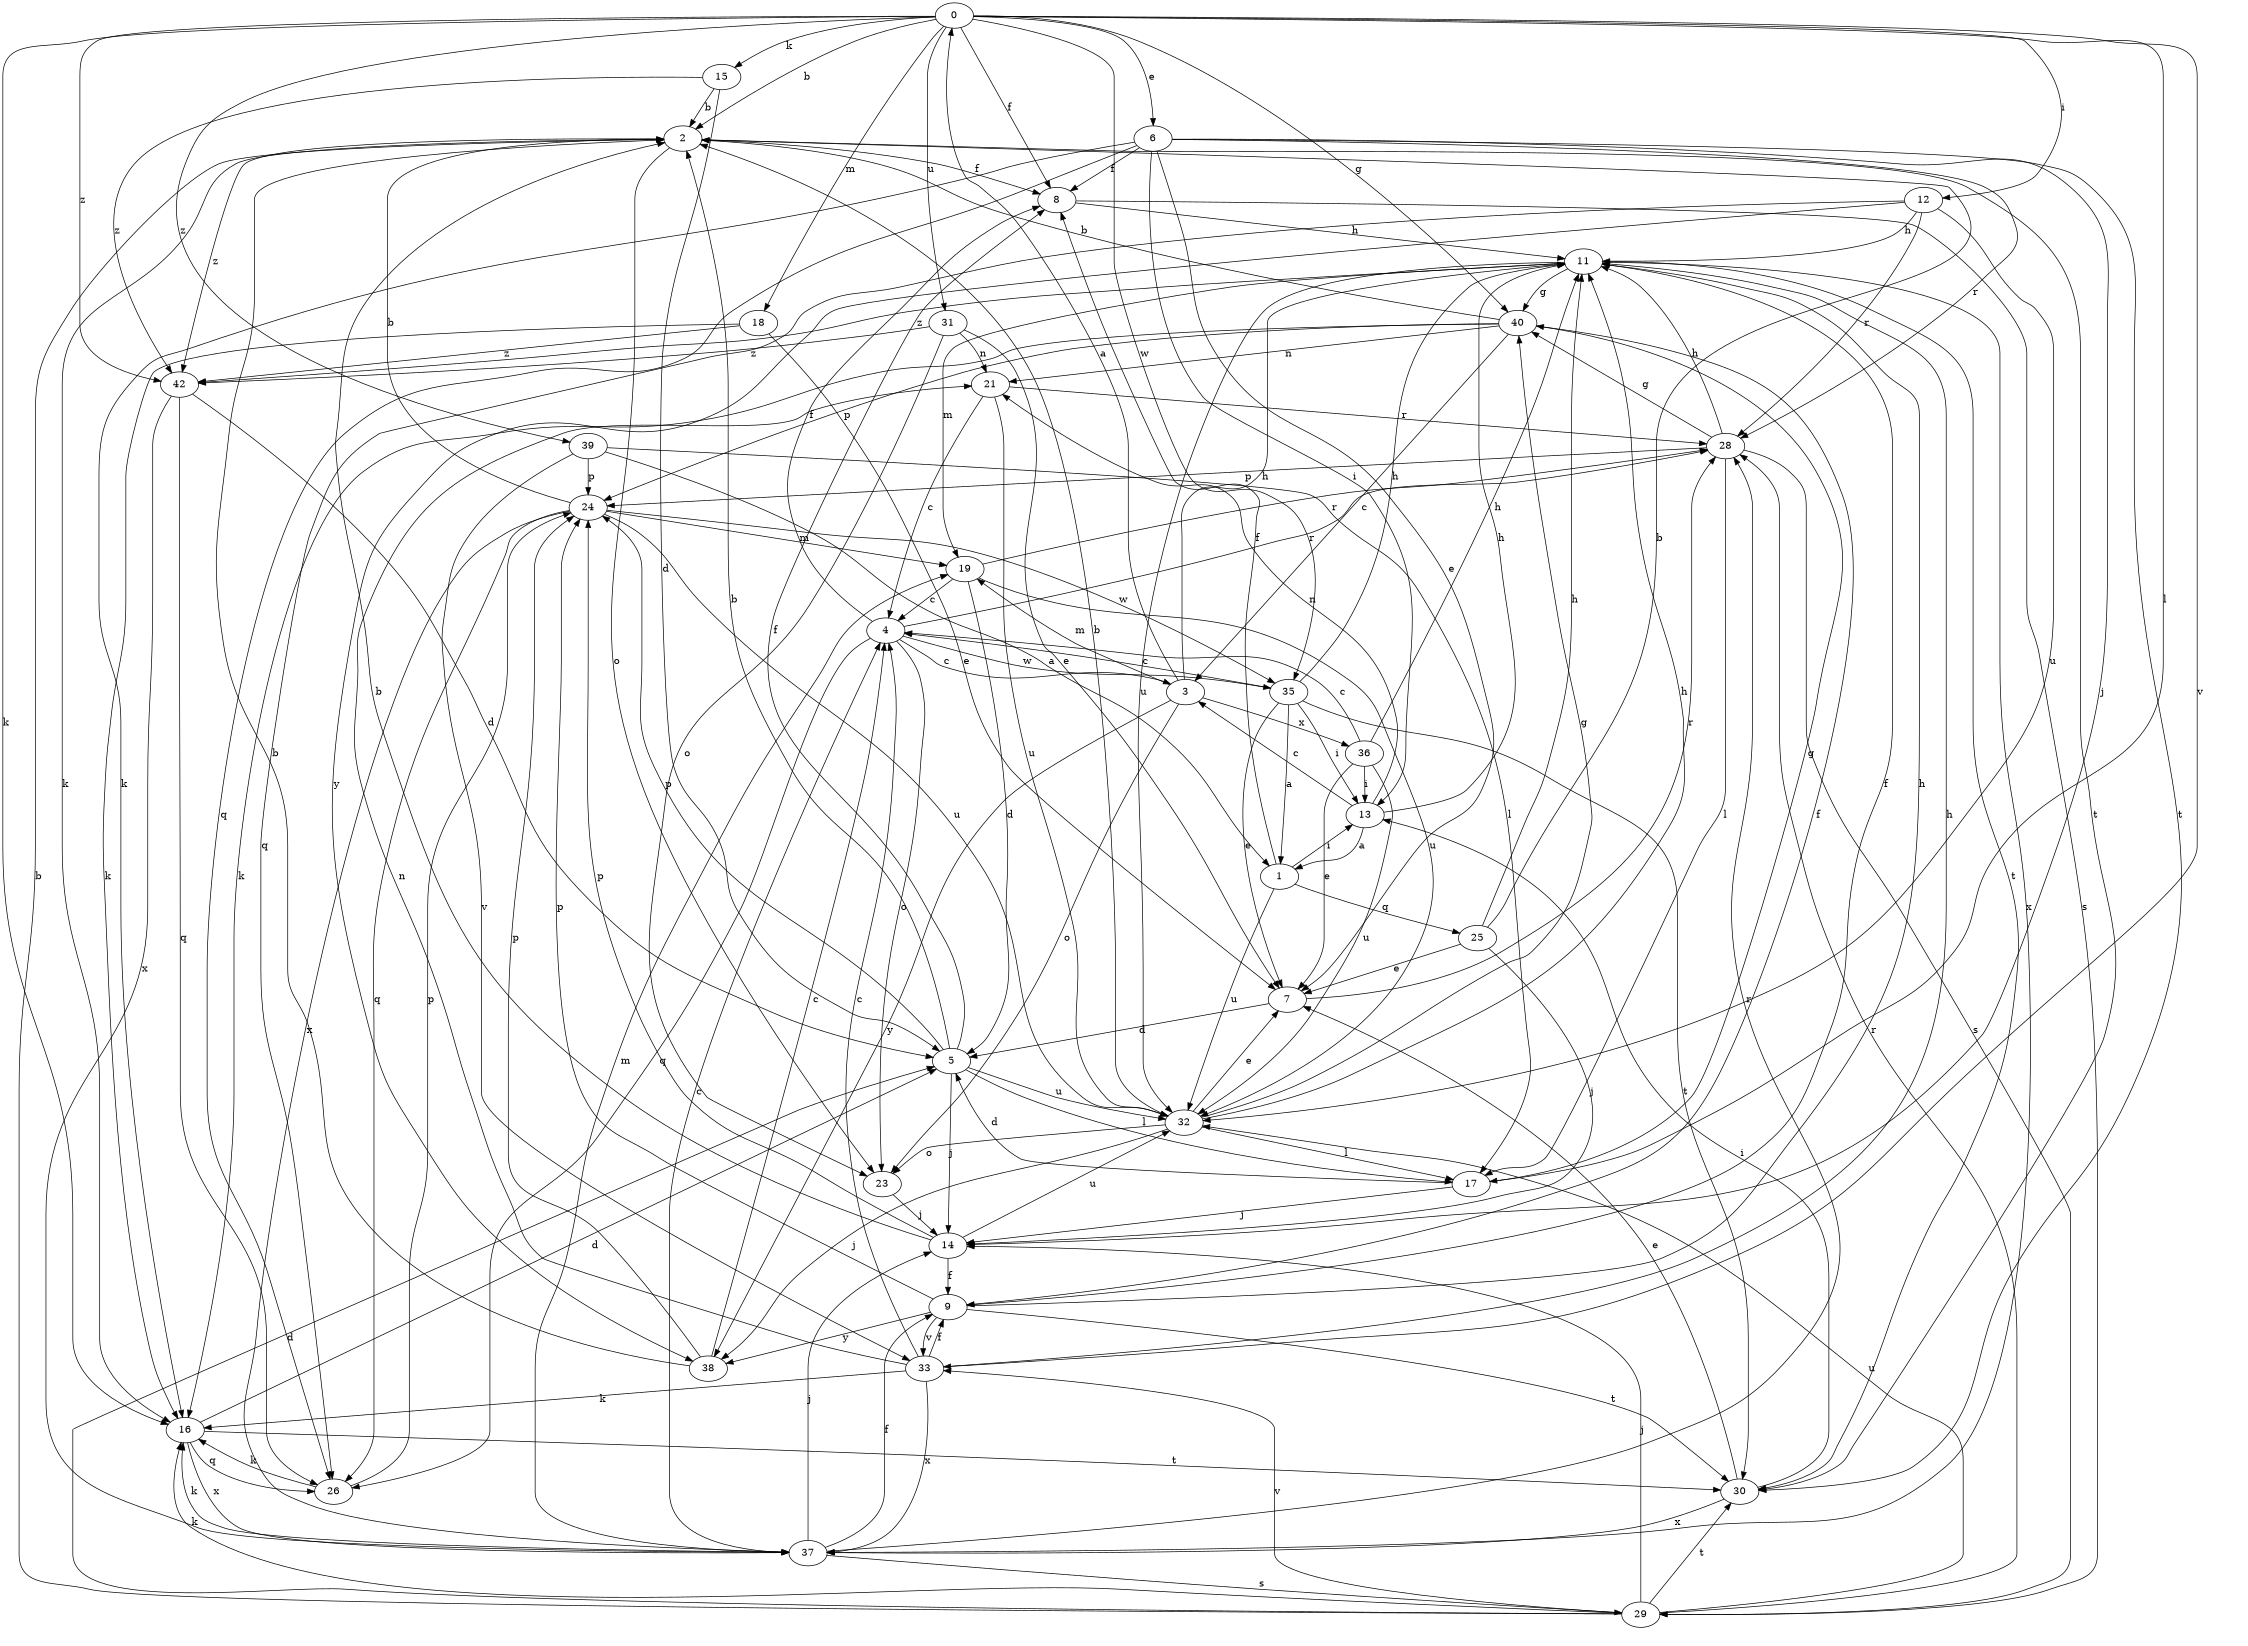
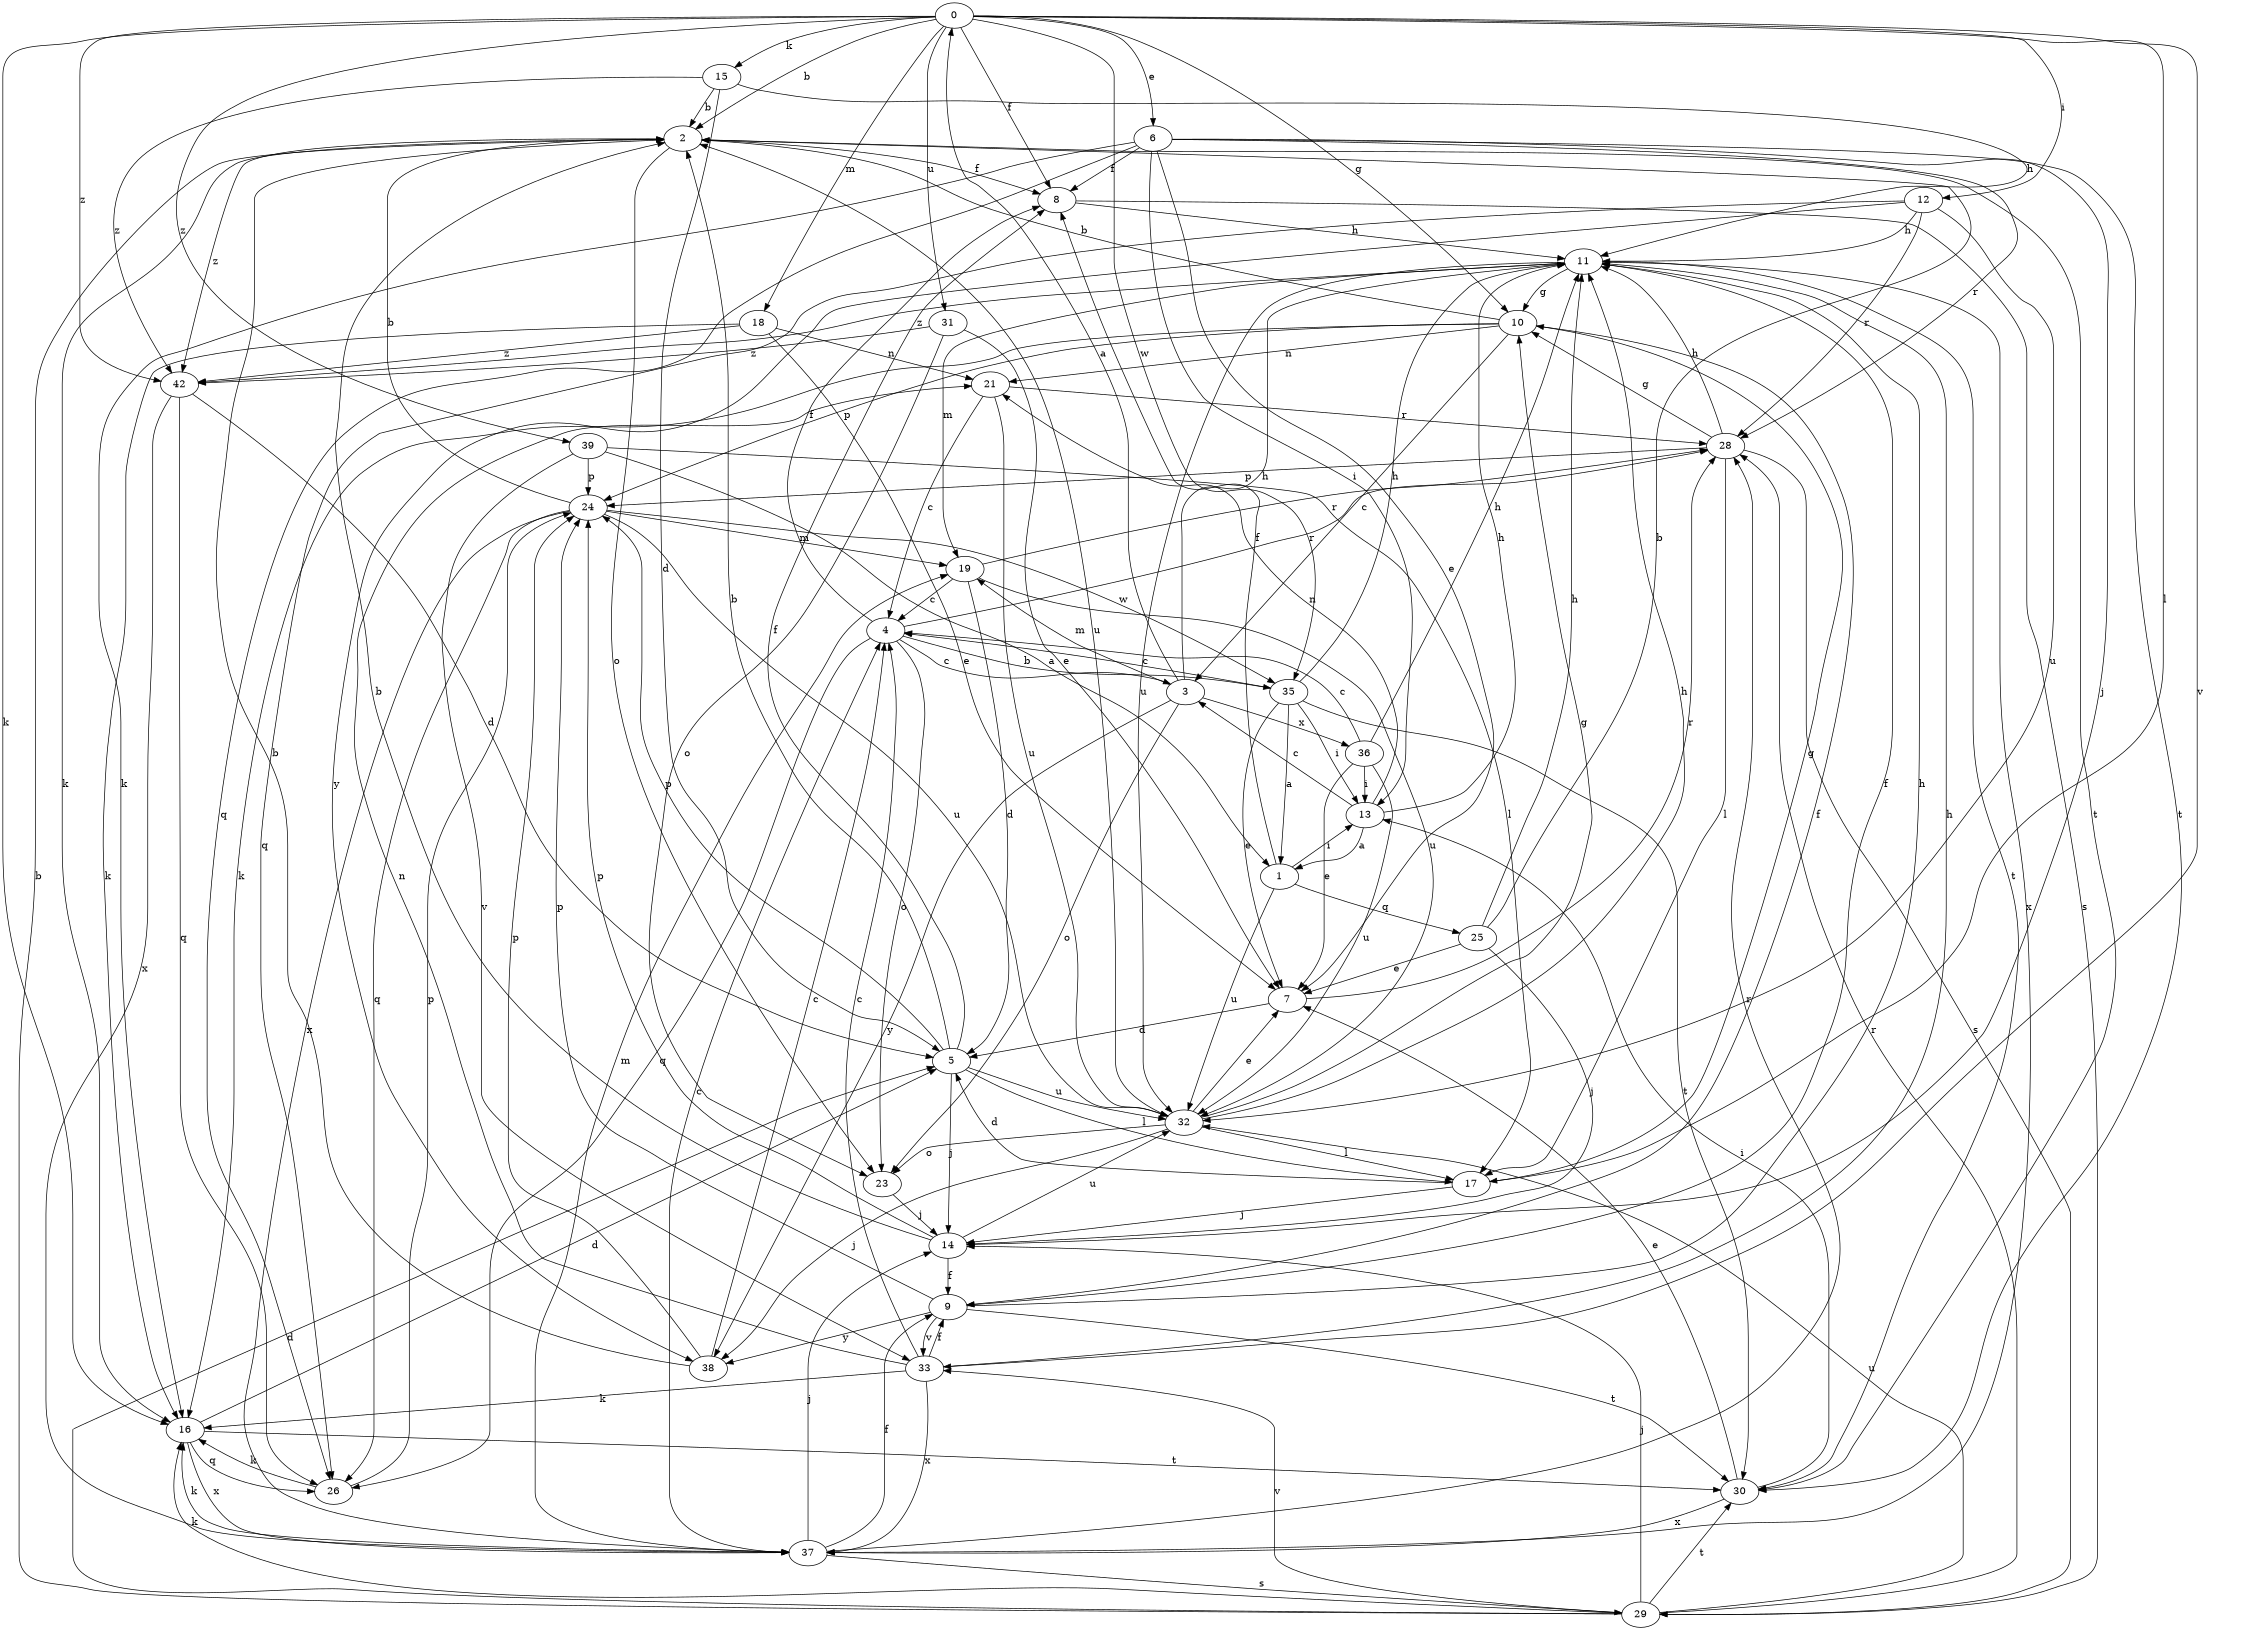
edge "15" -> "11": added, label "h"
node "40": label "40" -> "10"
edge "31" -> "21": now "18" -> "21"
edge "32" -> "2": label "b" -> "u"
edge "4" -> "35": label "w" -> "b"
